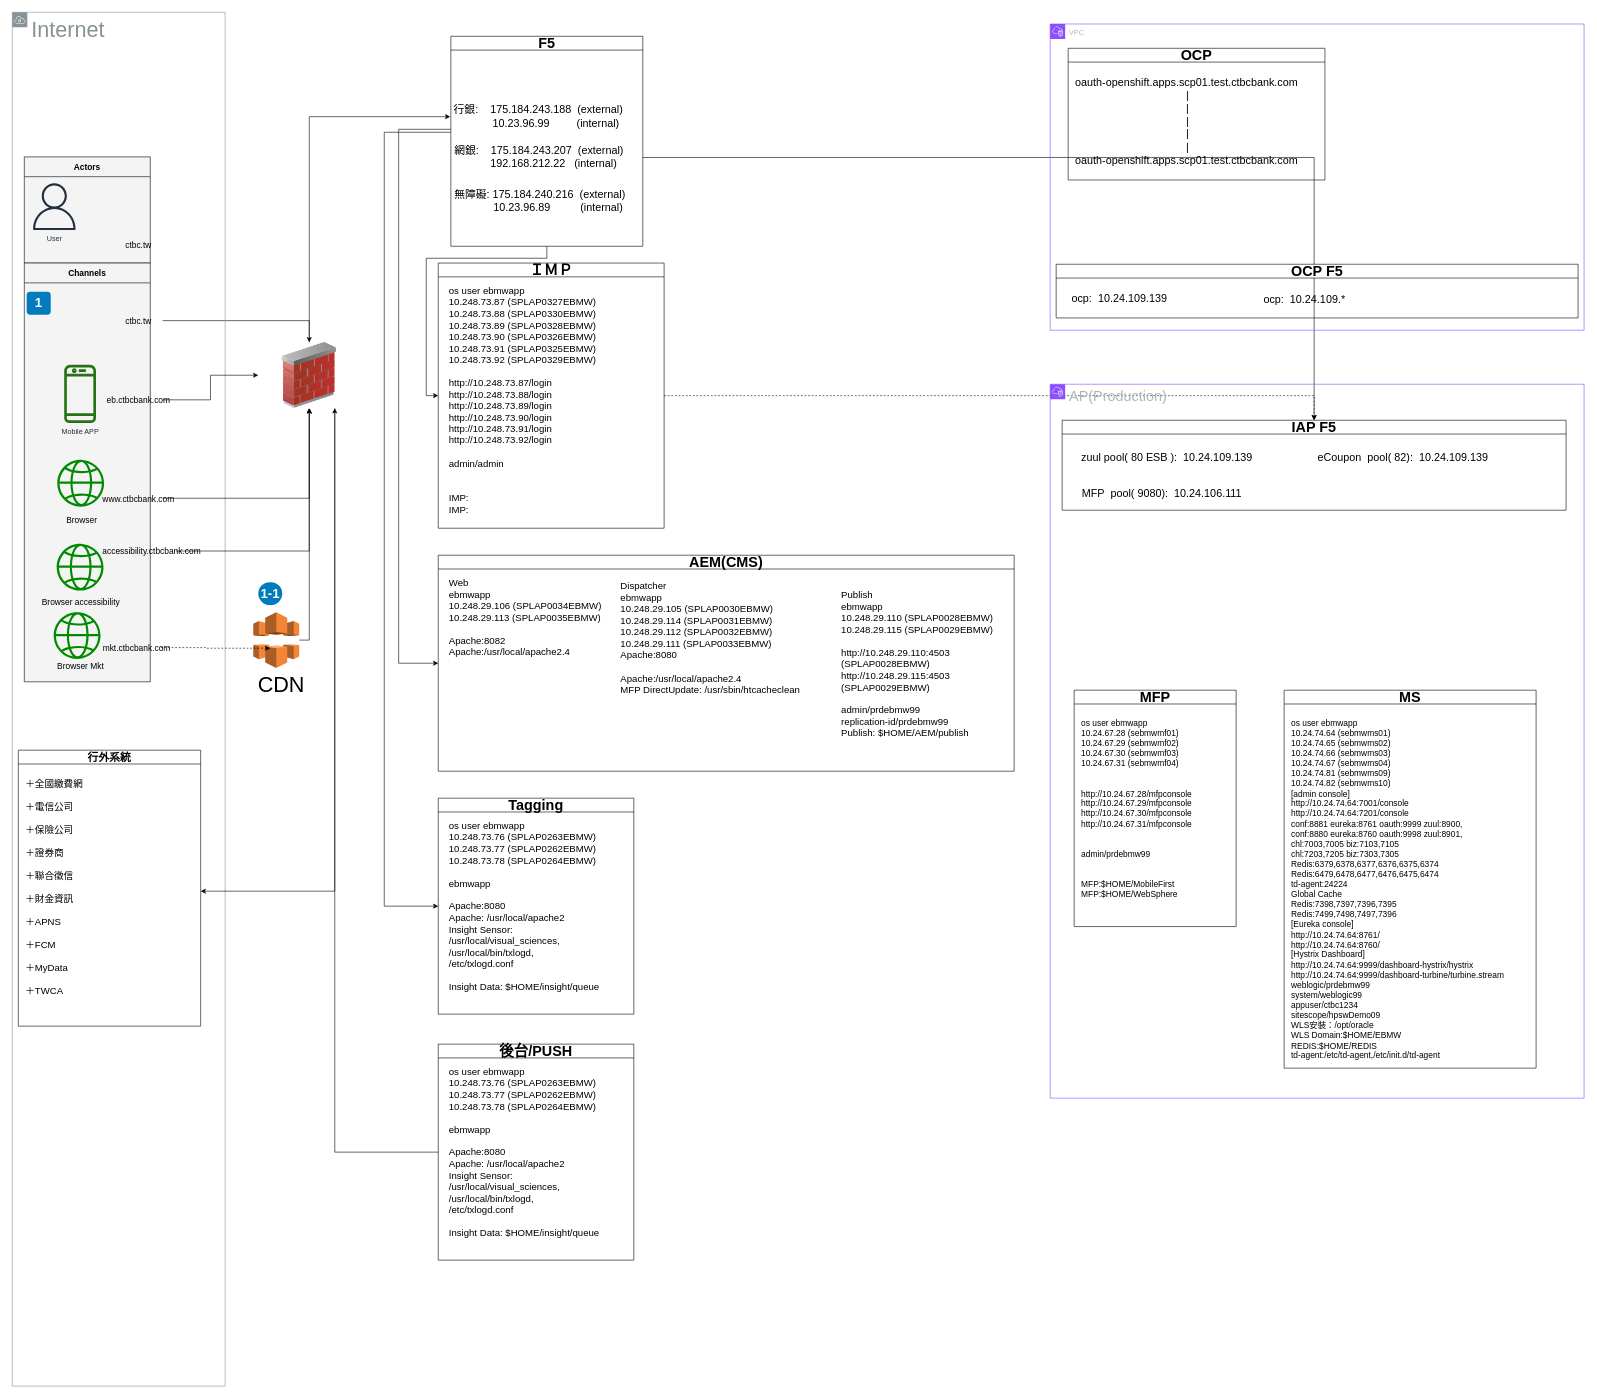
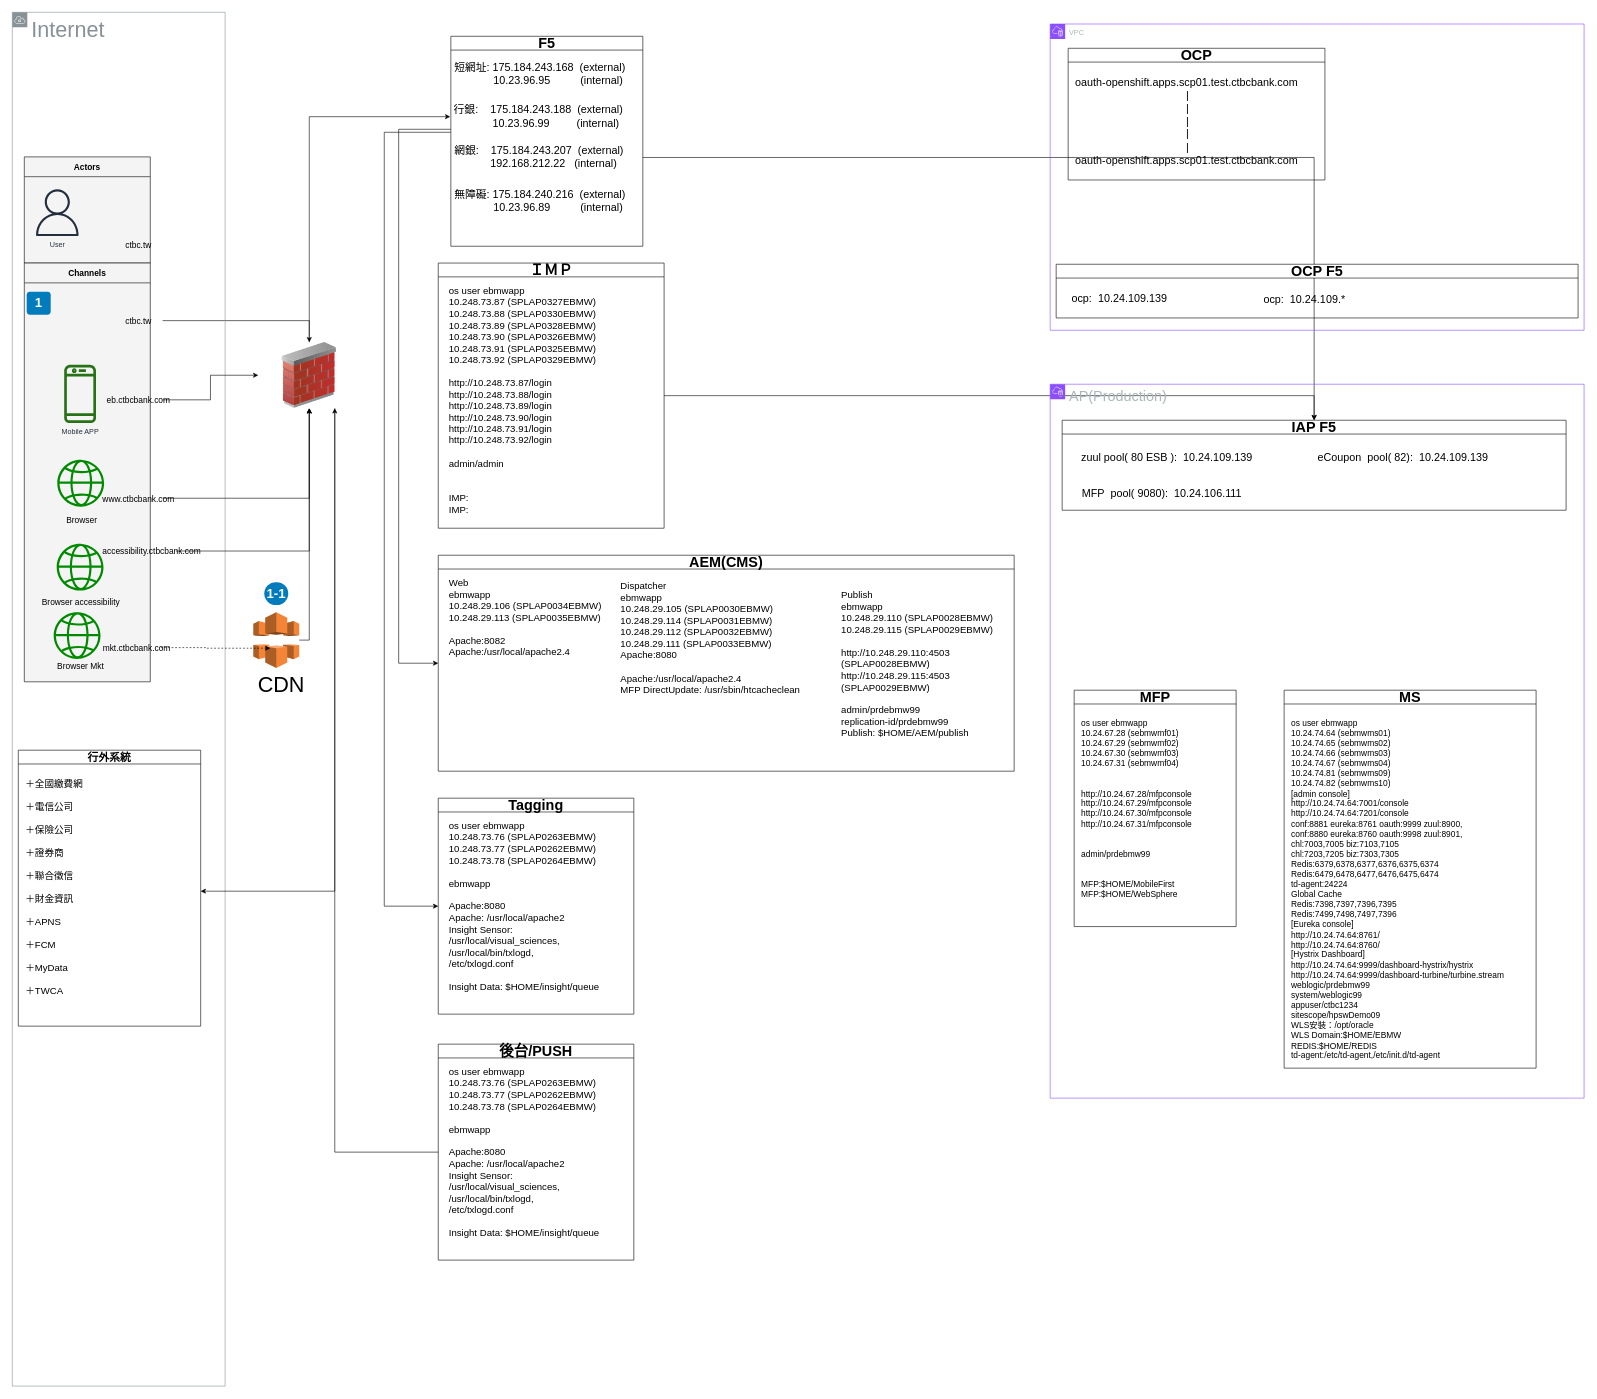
node "短網址: 175.184.243.168 (external) 10.23.96.95 (internal)": added
node "User": moved (54, 207) -> (57, 213)
edge "F5" -> "ＩＭＰ": removed
edge "ＩＭＰ" -> "IAP F5": style dashed -> solid
node "1-1": moved (270, 594) -> (276, 594)
